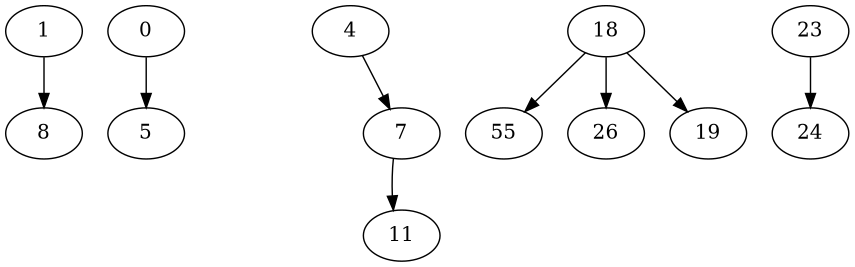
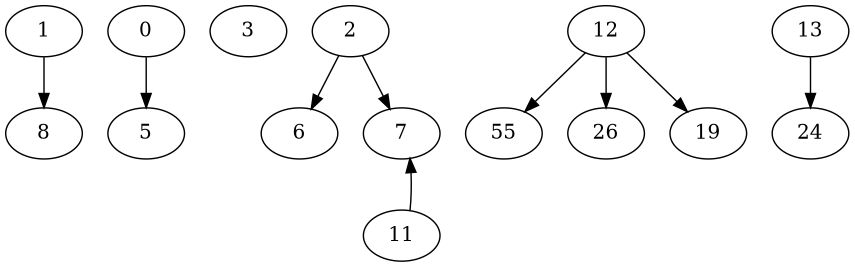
node "3": added
node "4": label "4" -> "2"
node "18": label "18" -> "12"
node "23": label "23" -> "13"
node "6": added
edge "7" -> "11": reversed
